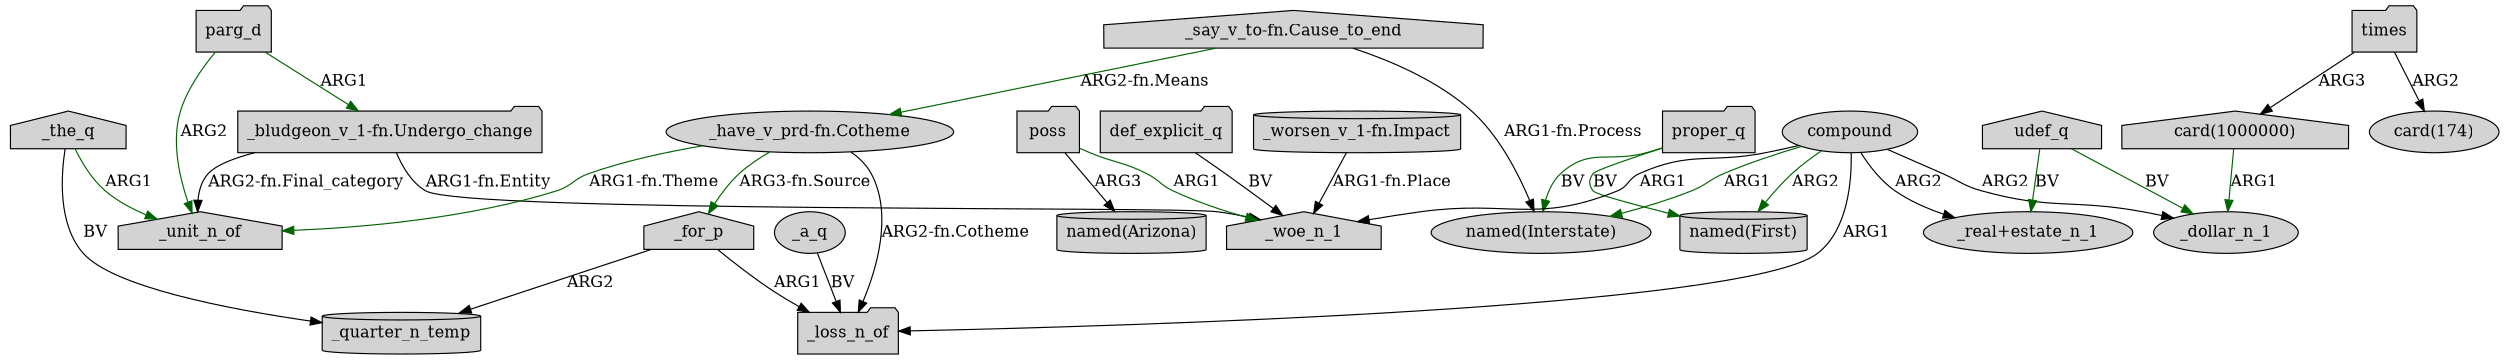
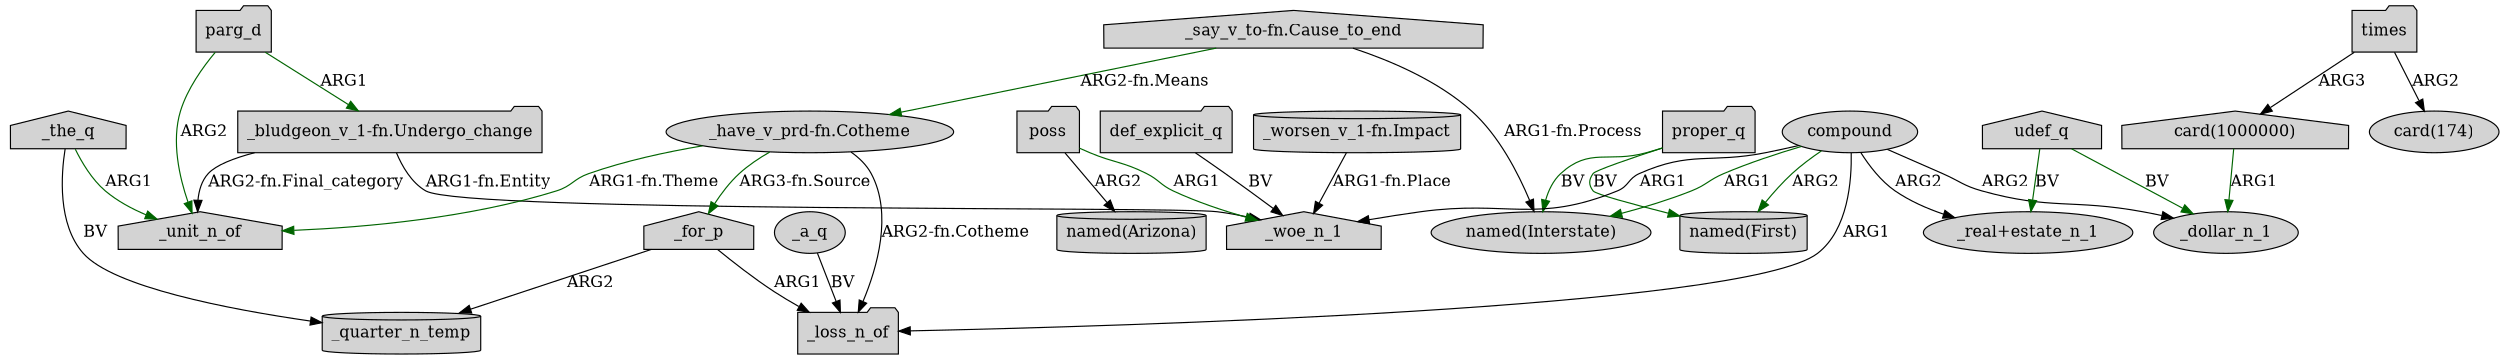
edge "poss" -> "named(Arizona)": label "ARG3" -> "ARG2"
